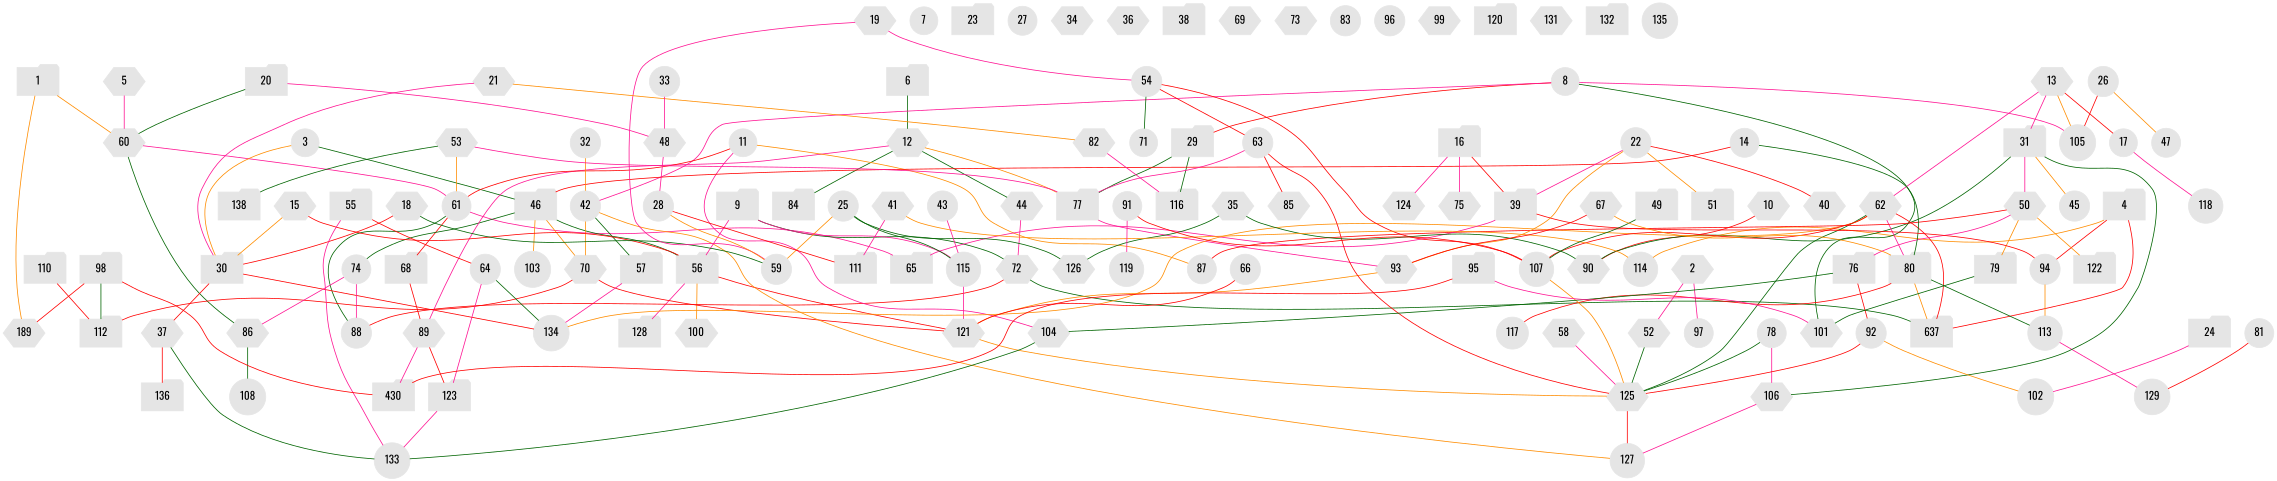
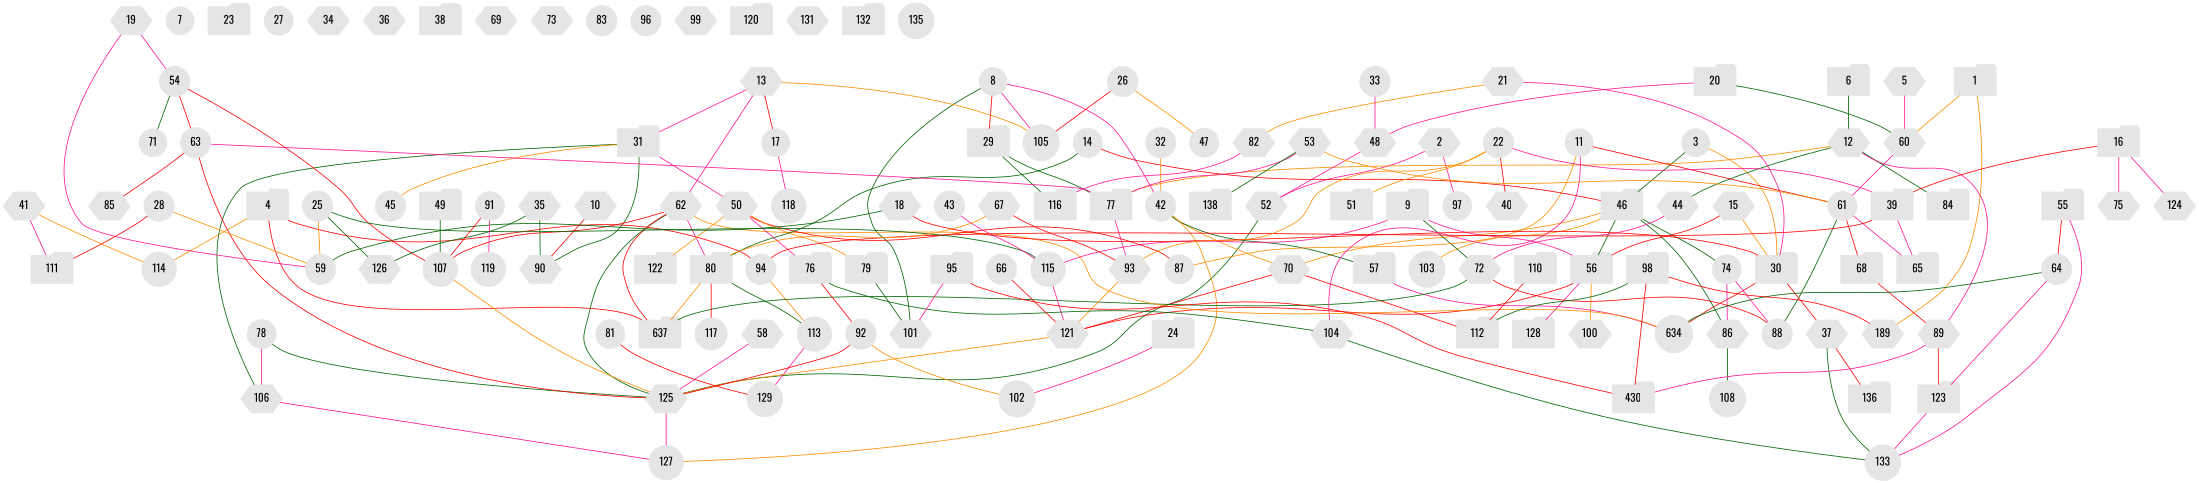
edge "48" -- "28": now "48" -- "52"
edge "60" -- "86": now "46" -- "86"
node "134": label "134" -> "634"
edge "125" -- "127": color red -> deeppink
